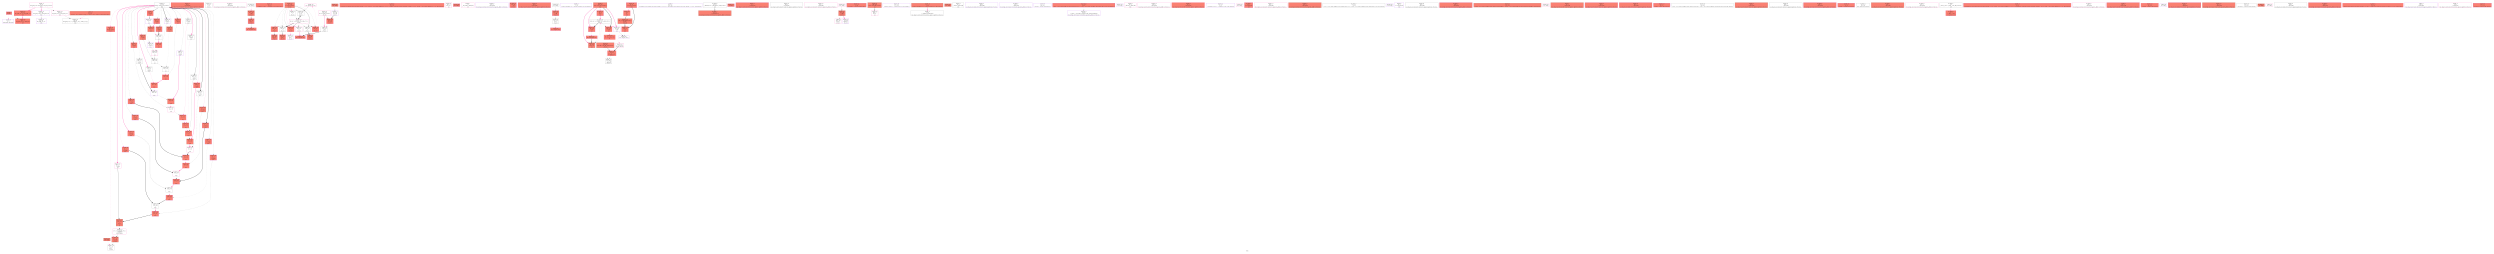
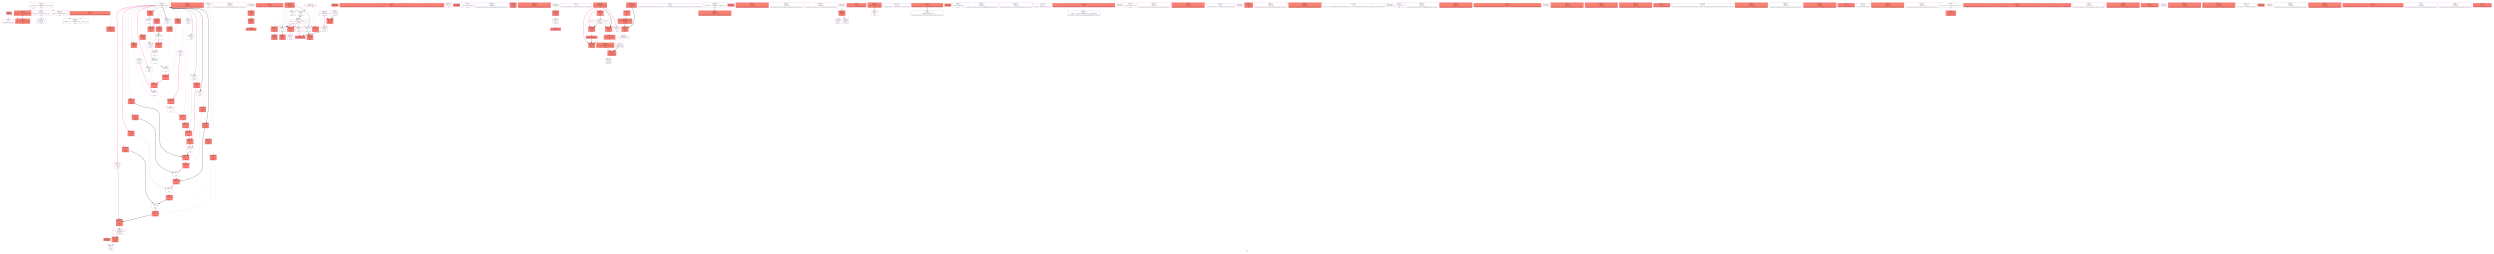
edge "NodeID: 94" -> "NodeID: 151": color black -> deeppink
